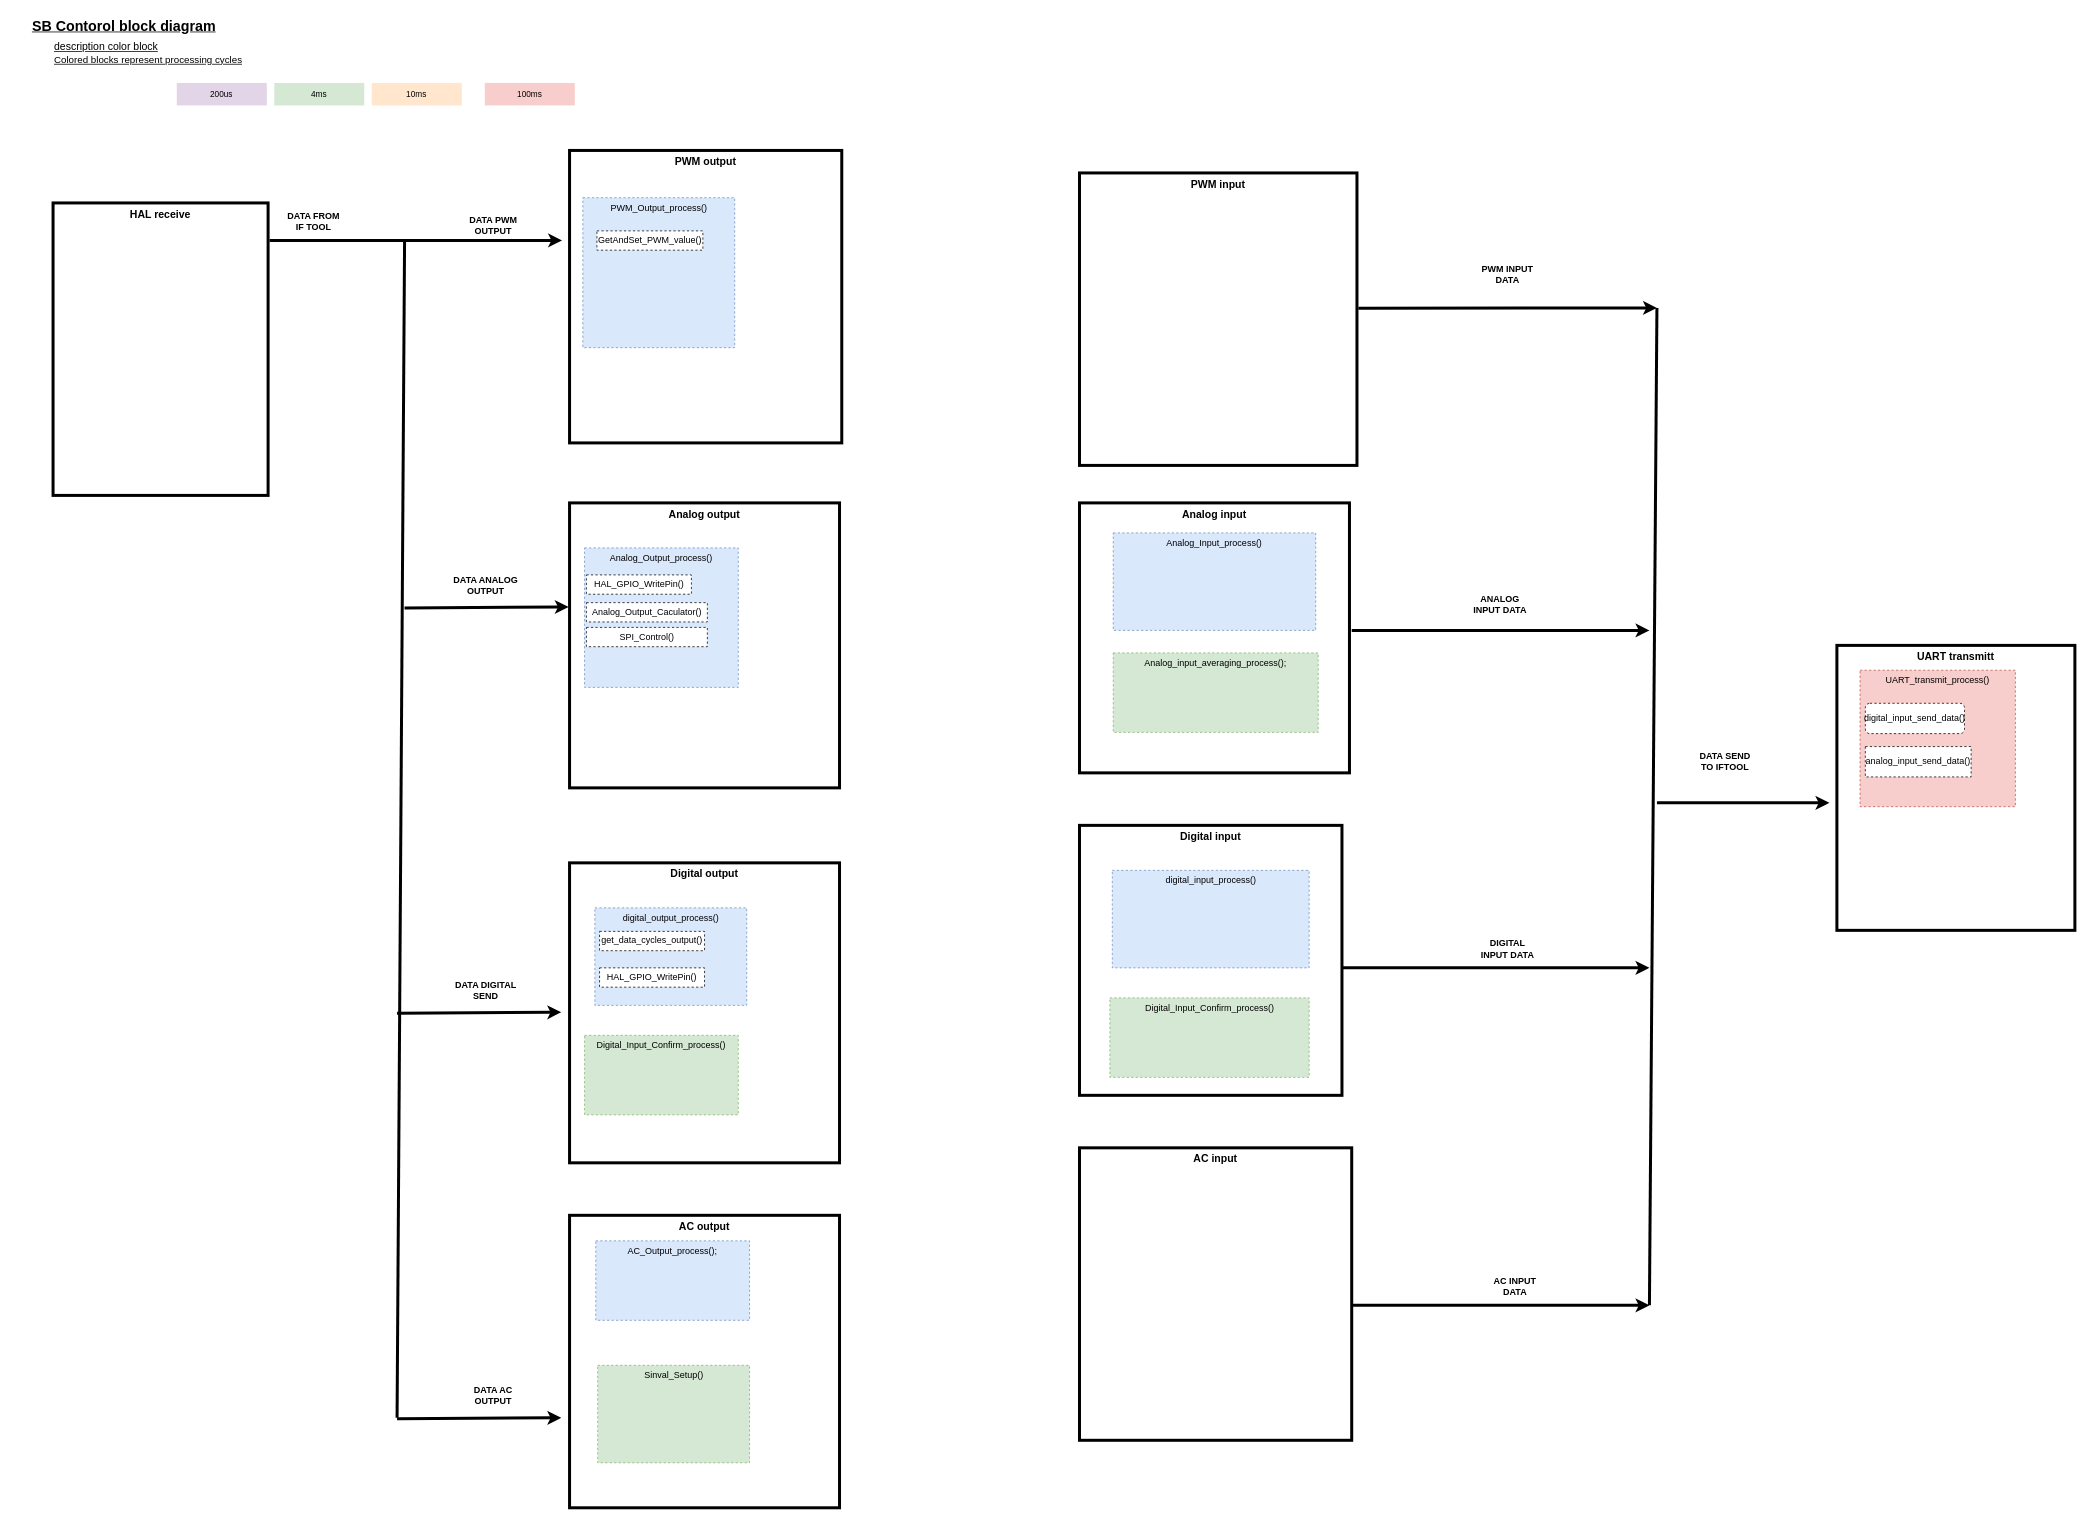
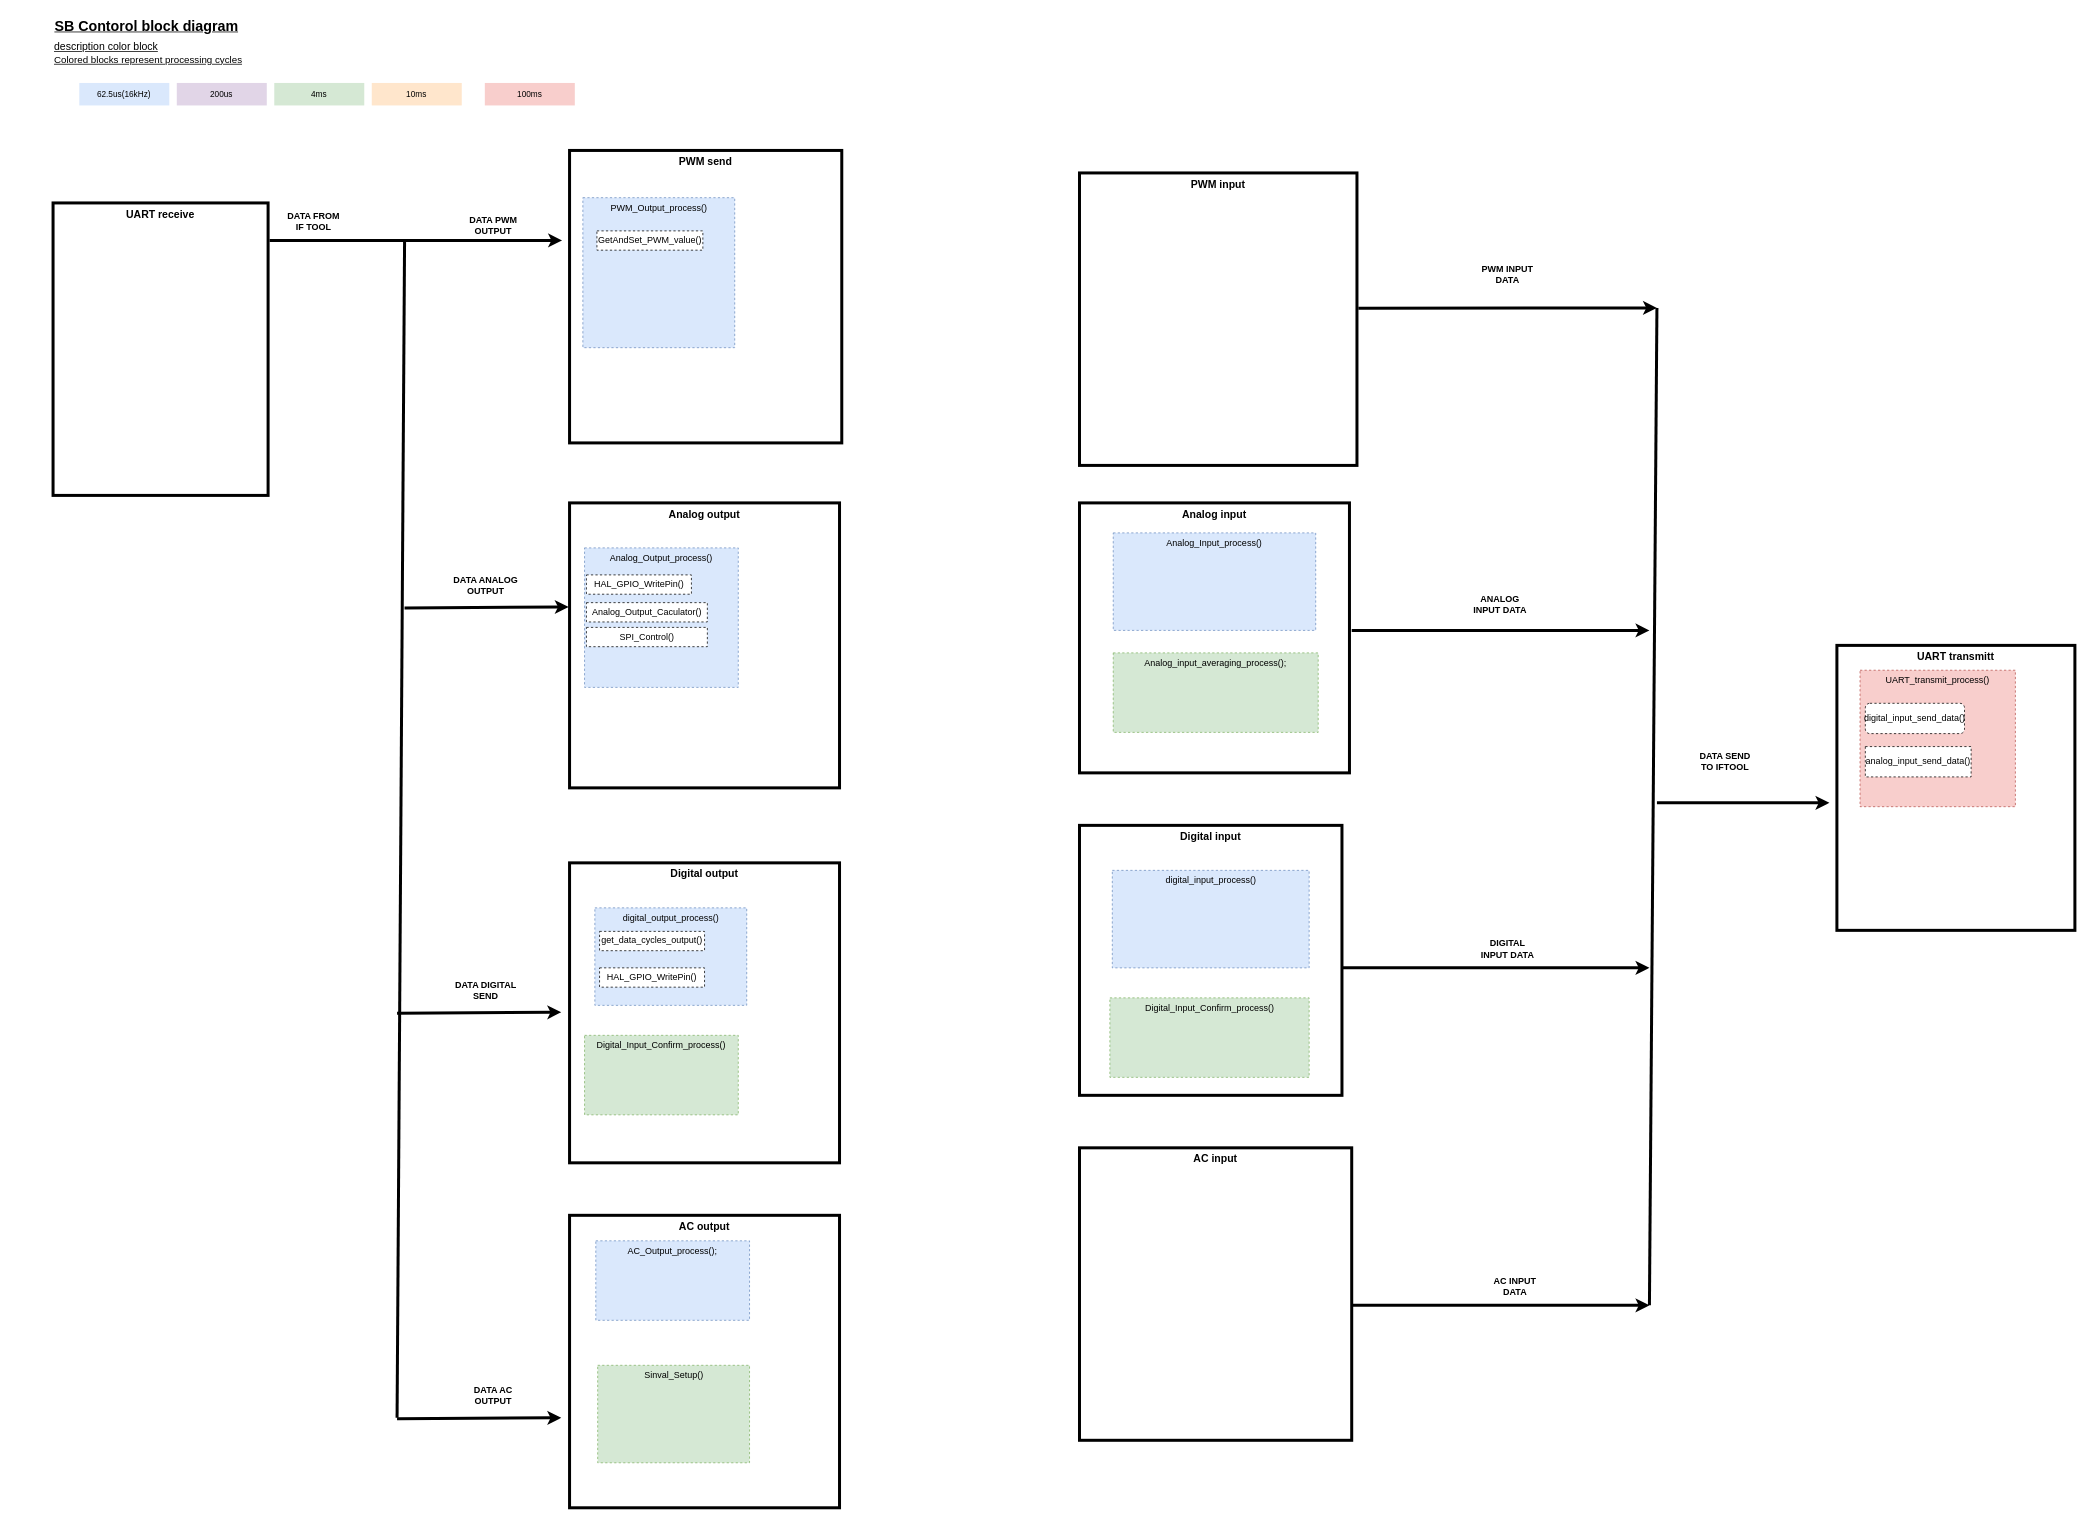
node "SB Contorol block diagram": moved (124, 27) -> (147, 27)
node "62.5us(16kHz)": added
node "PWM output": label "PWM output" -> "PWM send"
node "HAL receive": label "HAL receive" -> "UART receive"
